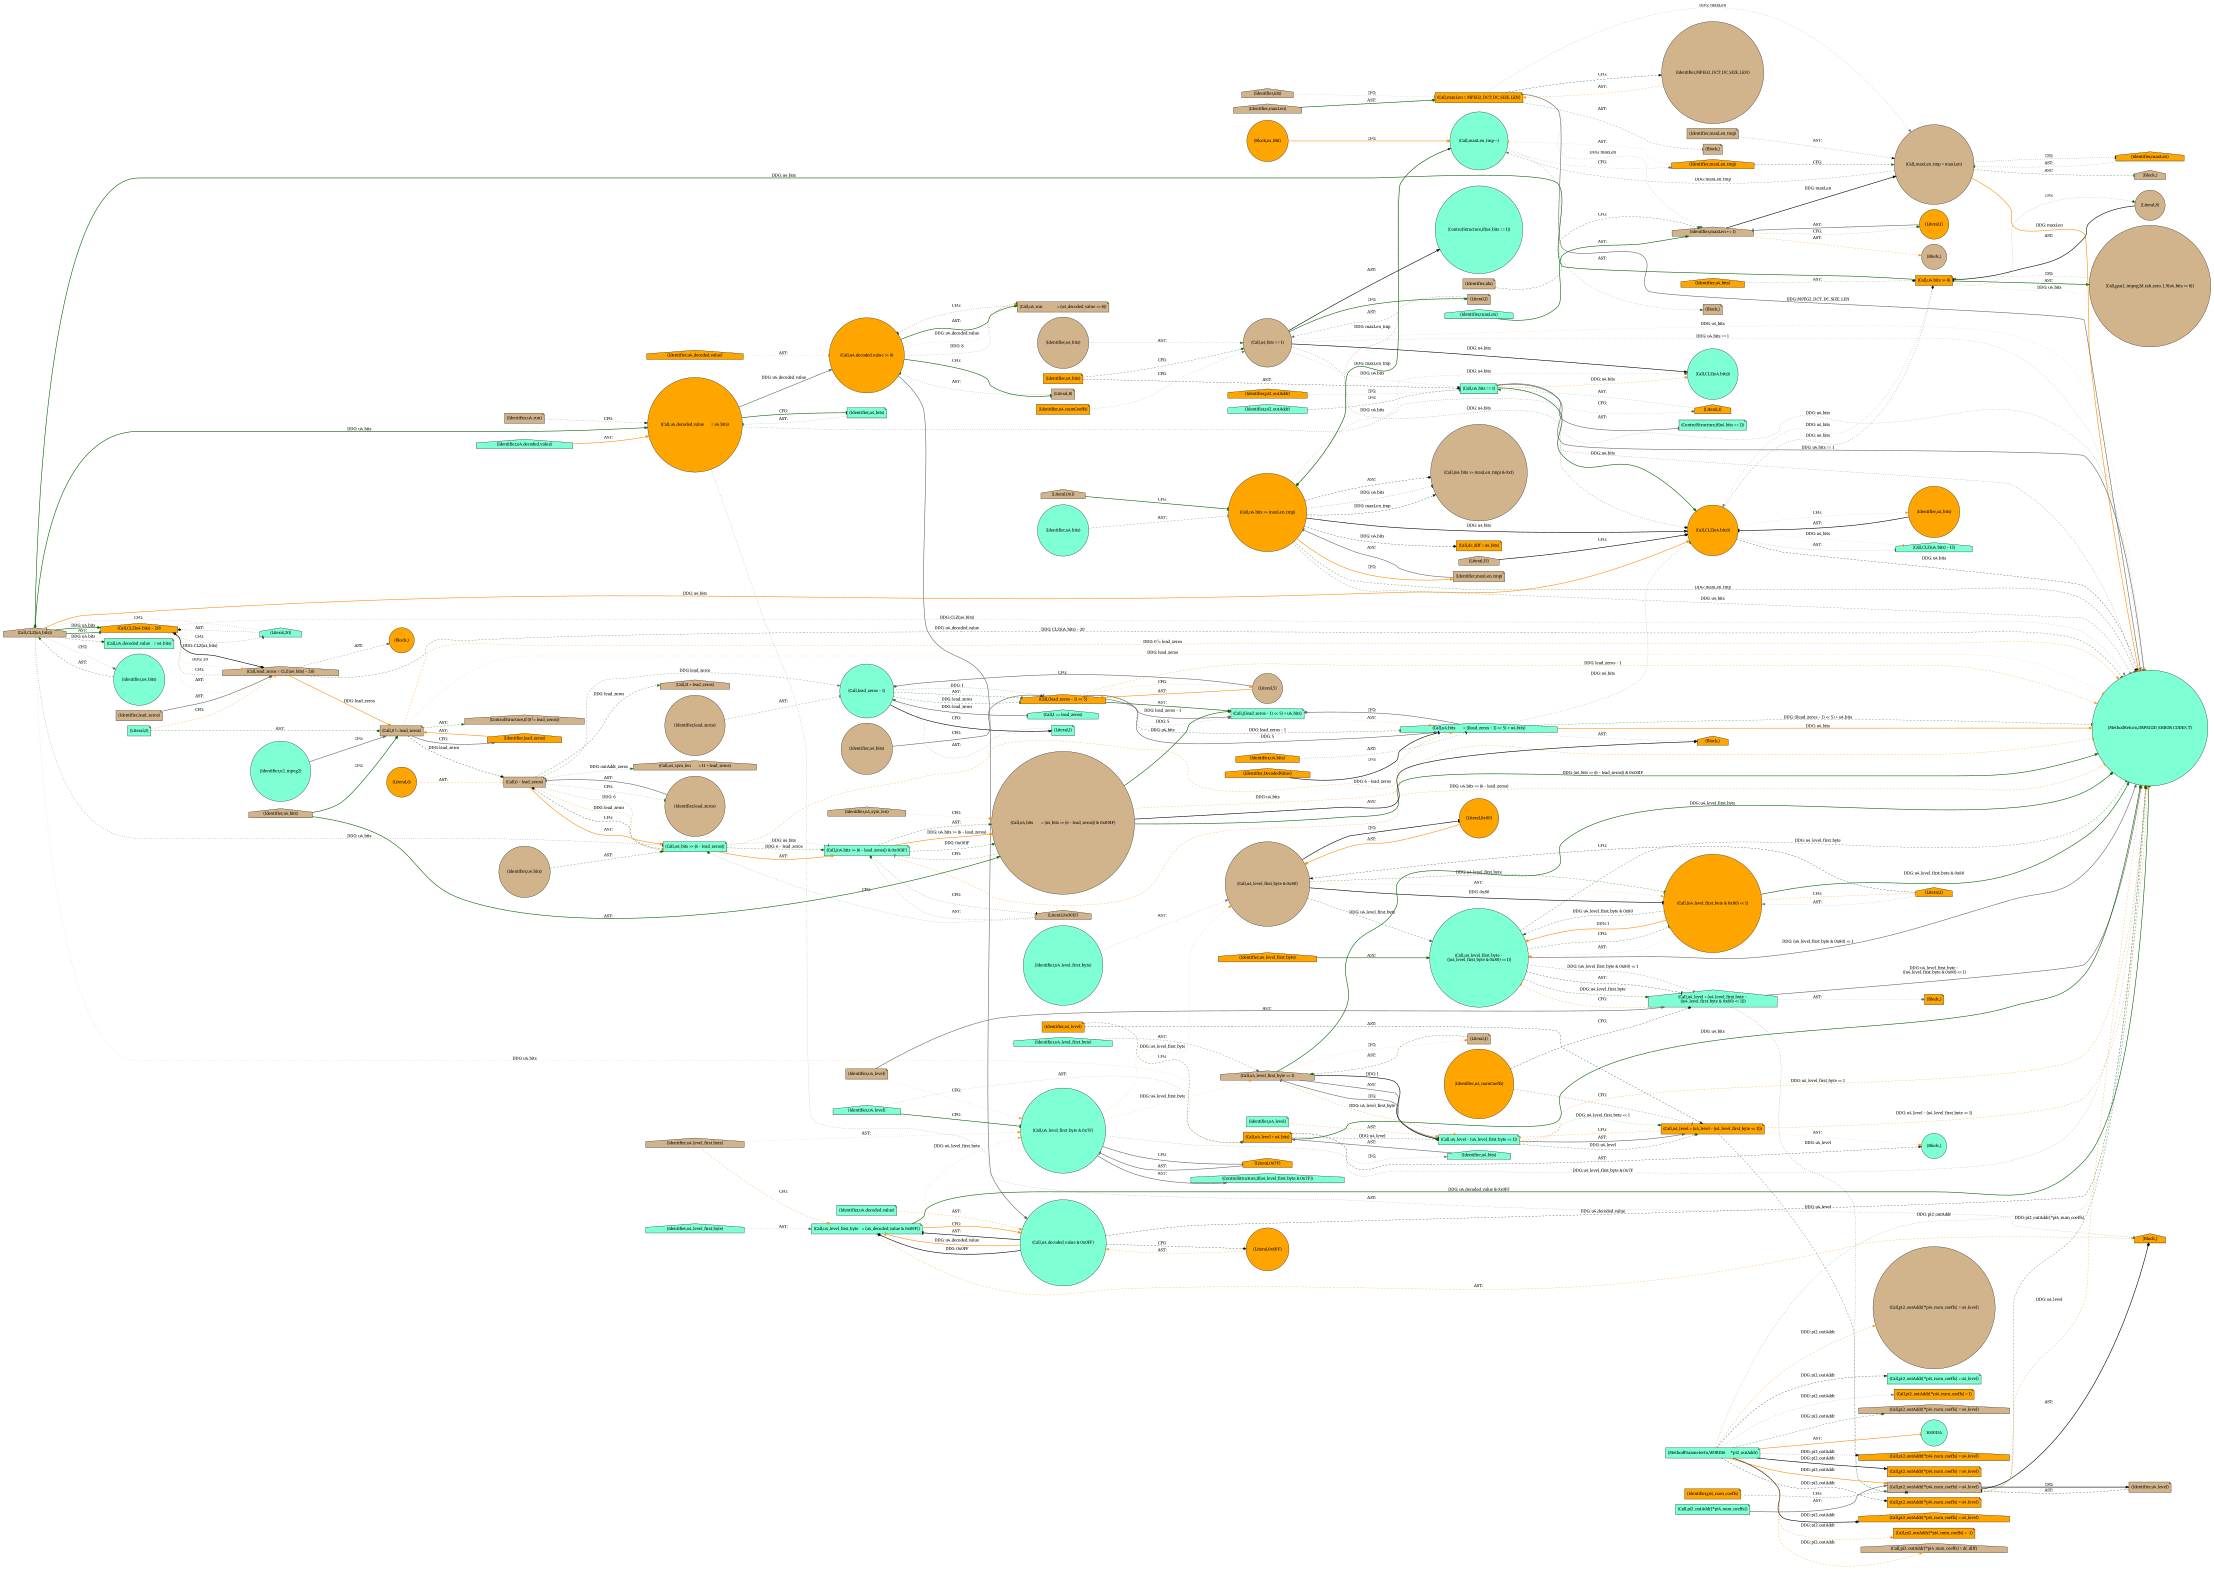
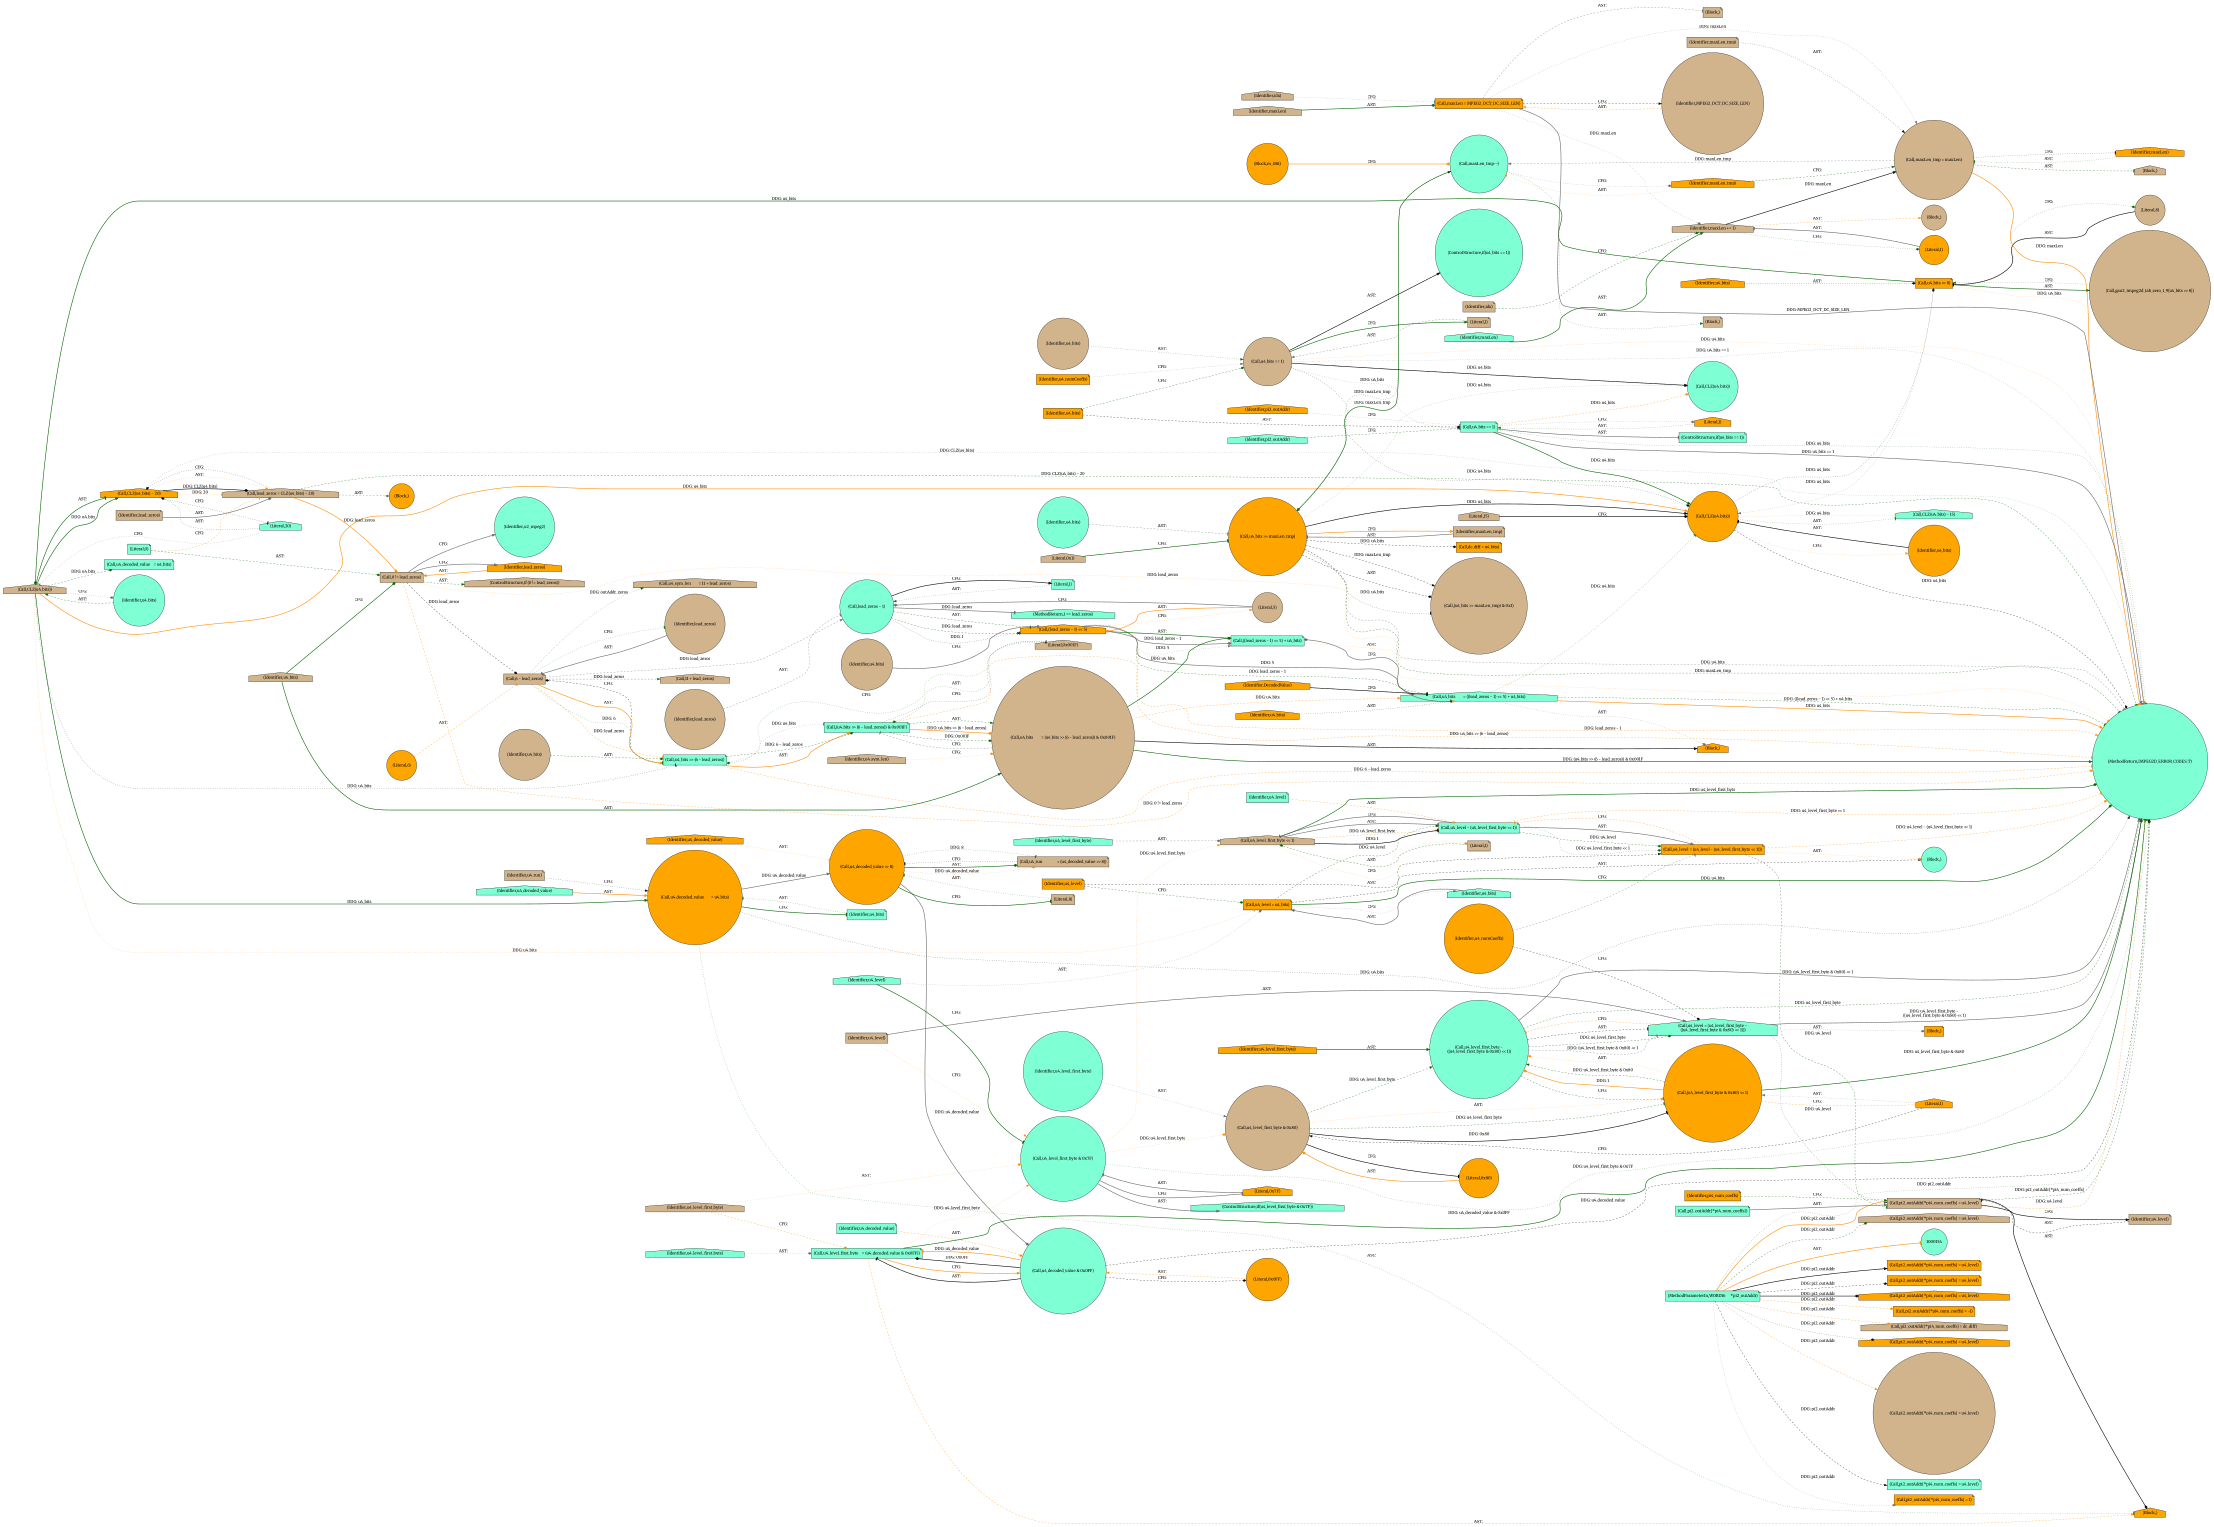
node "(Call,1 == lead_zeros)": label "(Call,1 == lead_zeros)" -> "(MethodReturn,1 == lead_zeros)"
edge "(Identifier,u2_mpeg2)" -> "(Call,0 != lead_zeros)": reversed
